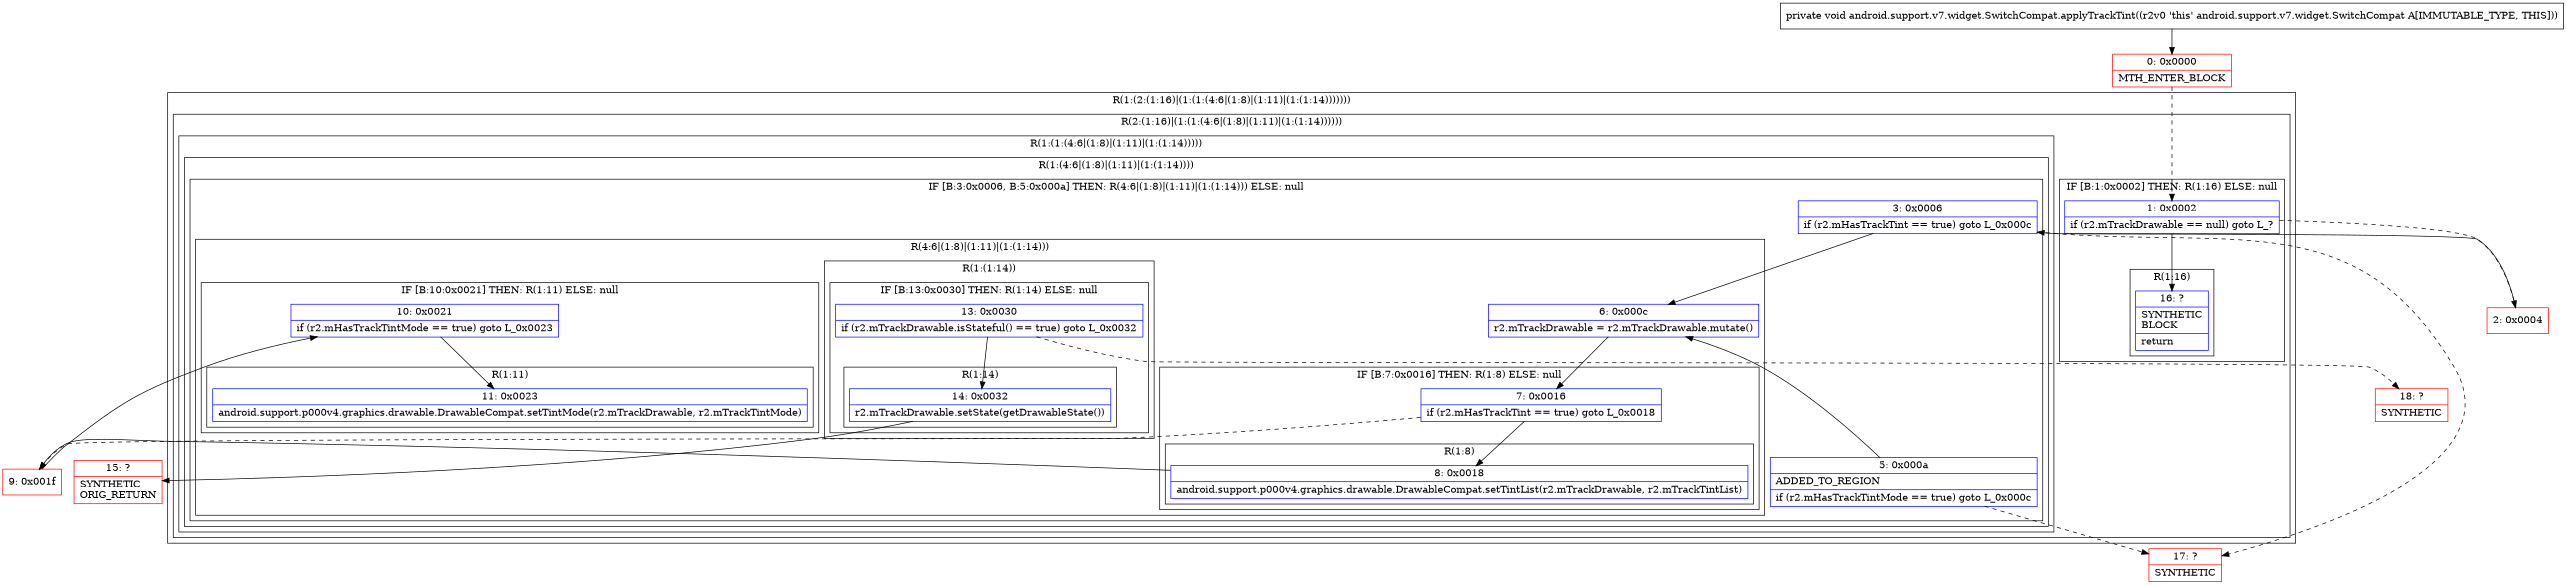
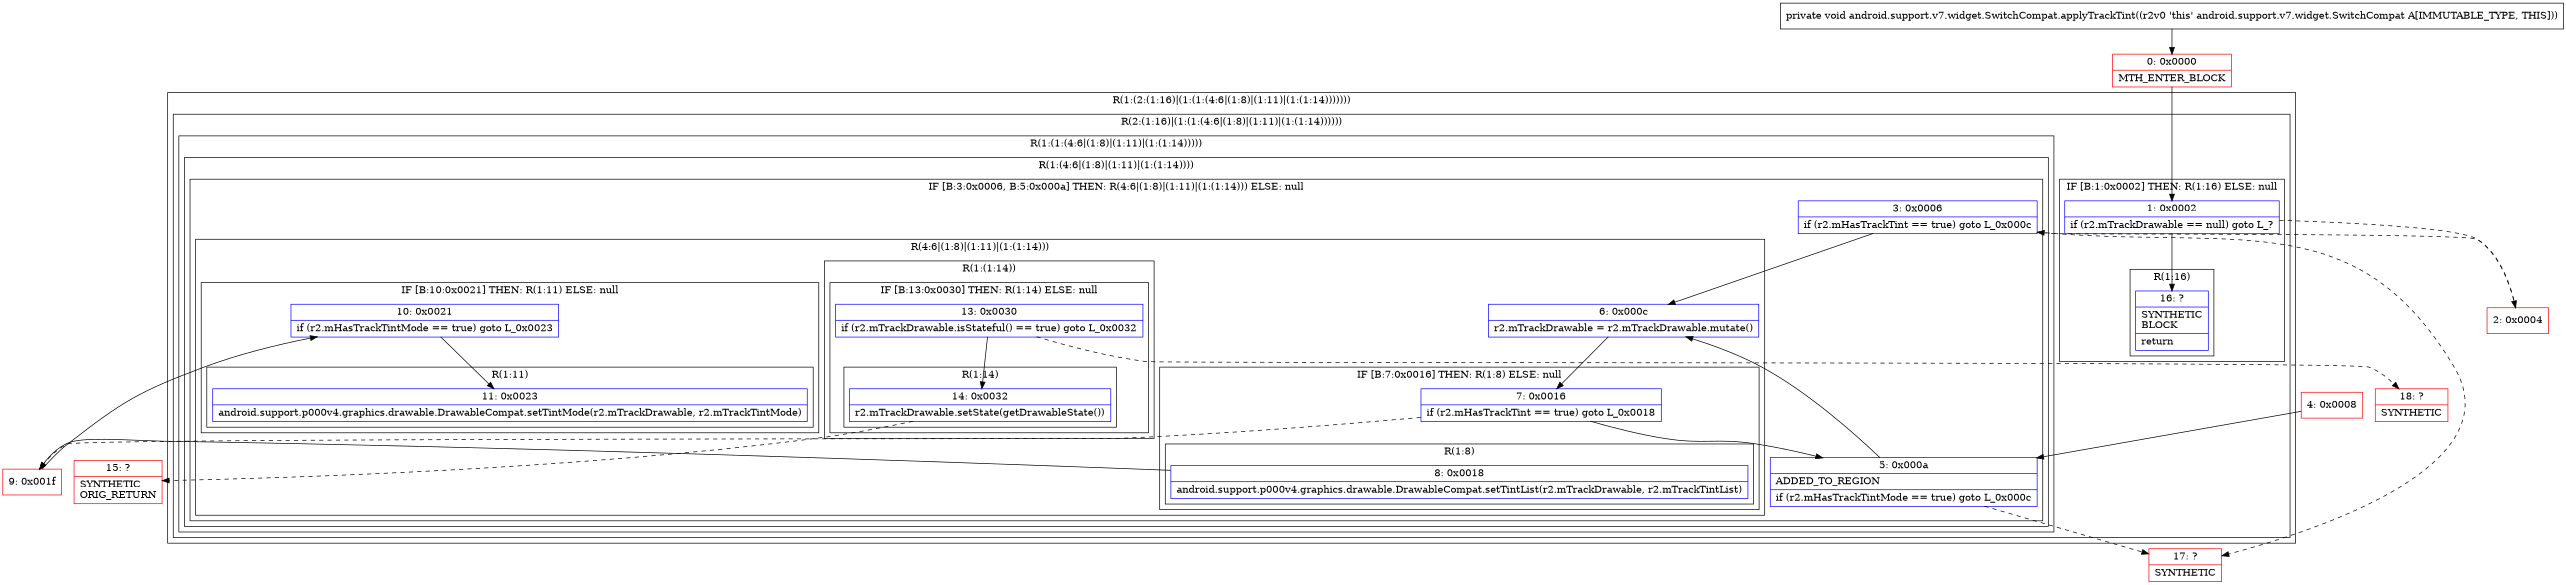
edge "0: 0x0000" -> "1: 0x0002": style dashed -> solid
edge "2: 0x0004" -> "3: 0x0006": style solid -> dashed
node "4: 0x0008": added
edge "7: 0x0016" -> "8: 0x0018": now "7: 0x0016" -> "5: 0x000a"
edge "14: 0x0032" -> "15: ?": style solid -> dashed
